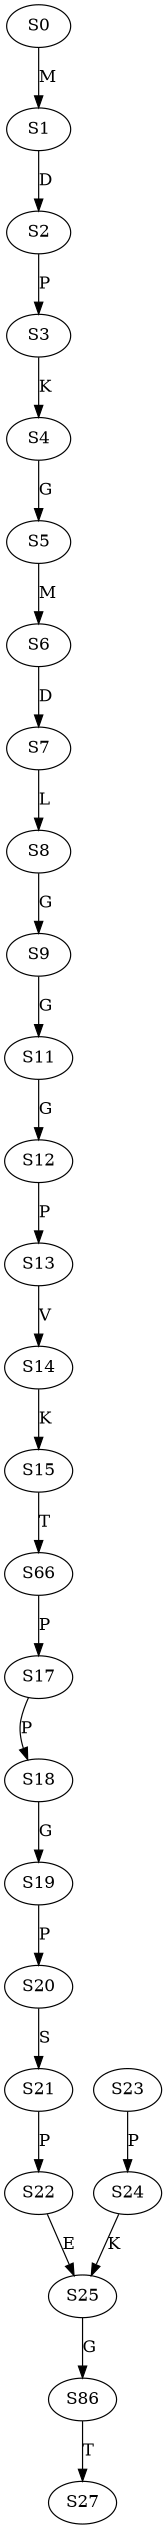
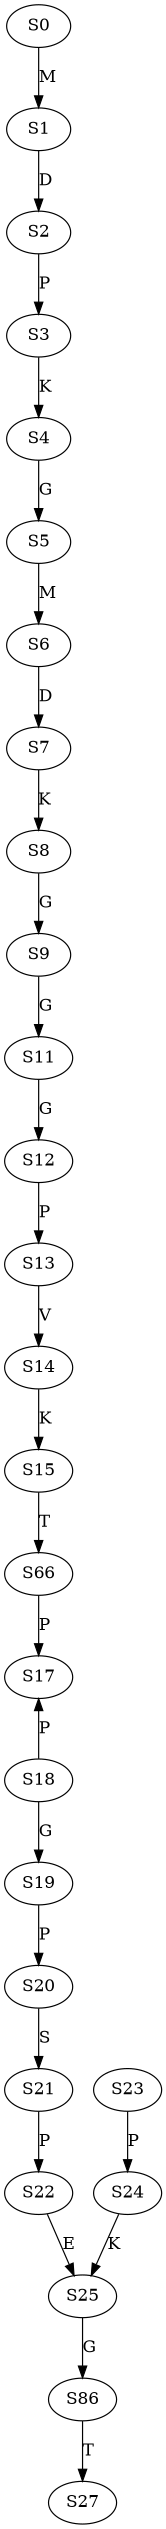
edge "S7" -> "S8": label "L" -> "K"
edge "S17" -> "S18": reversed
